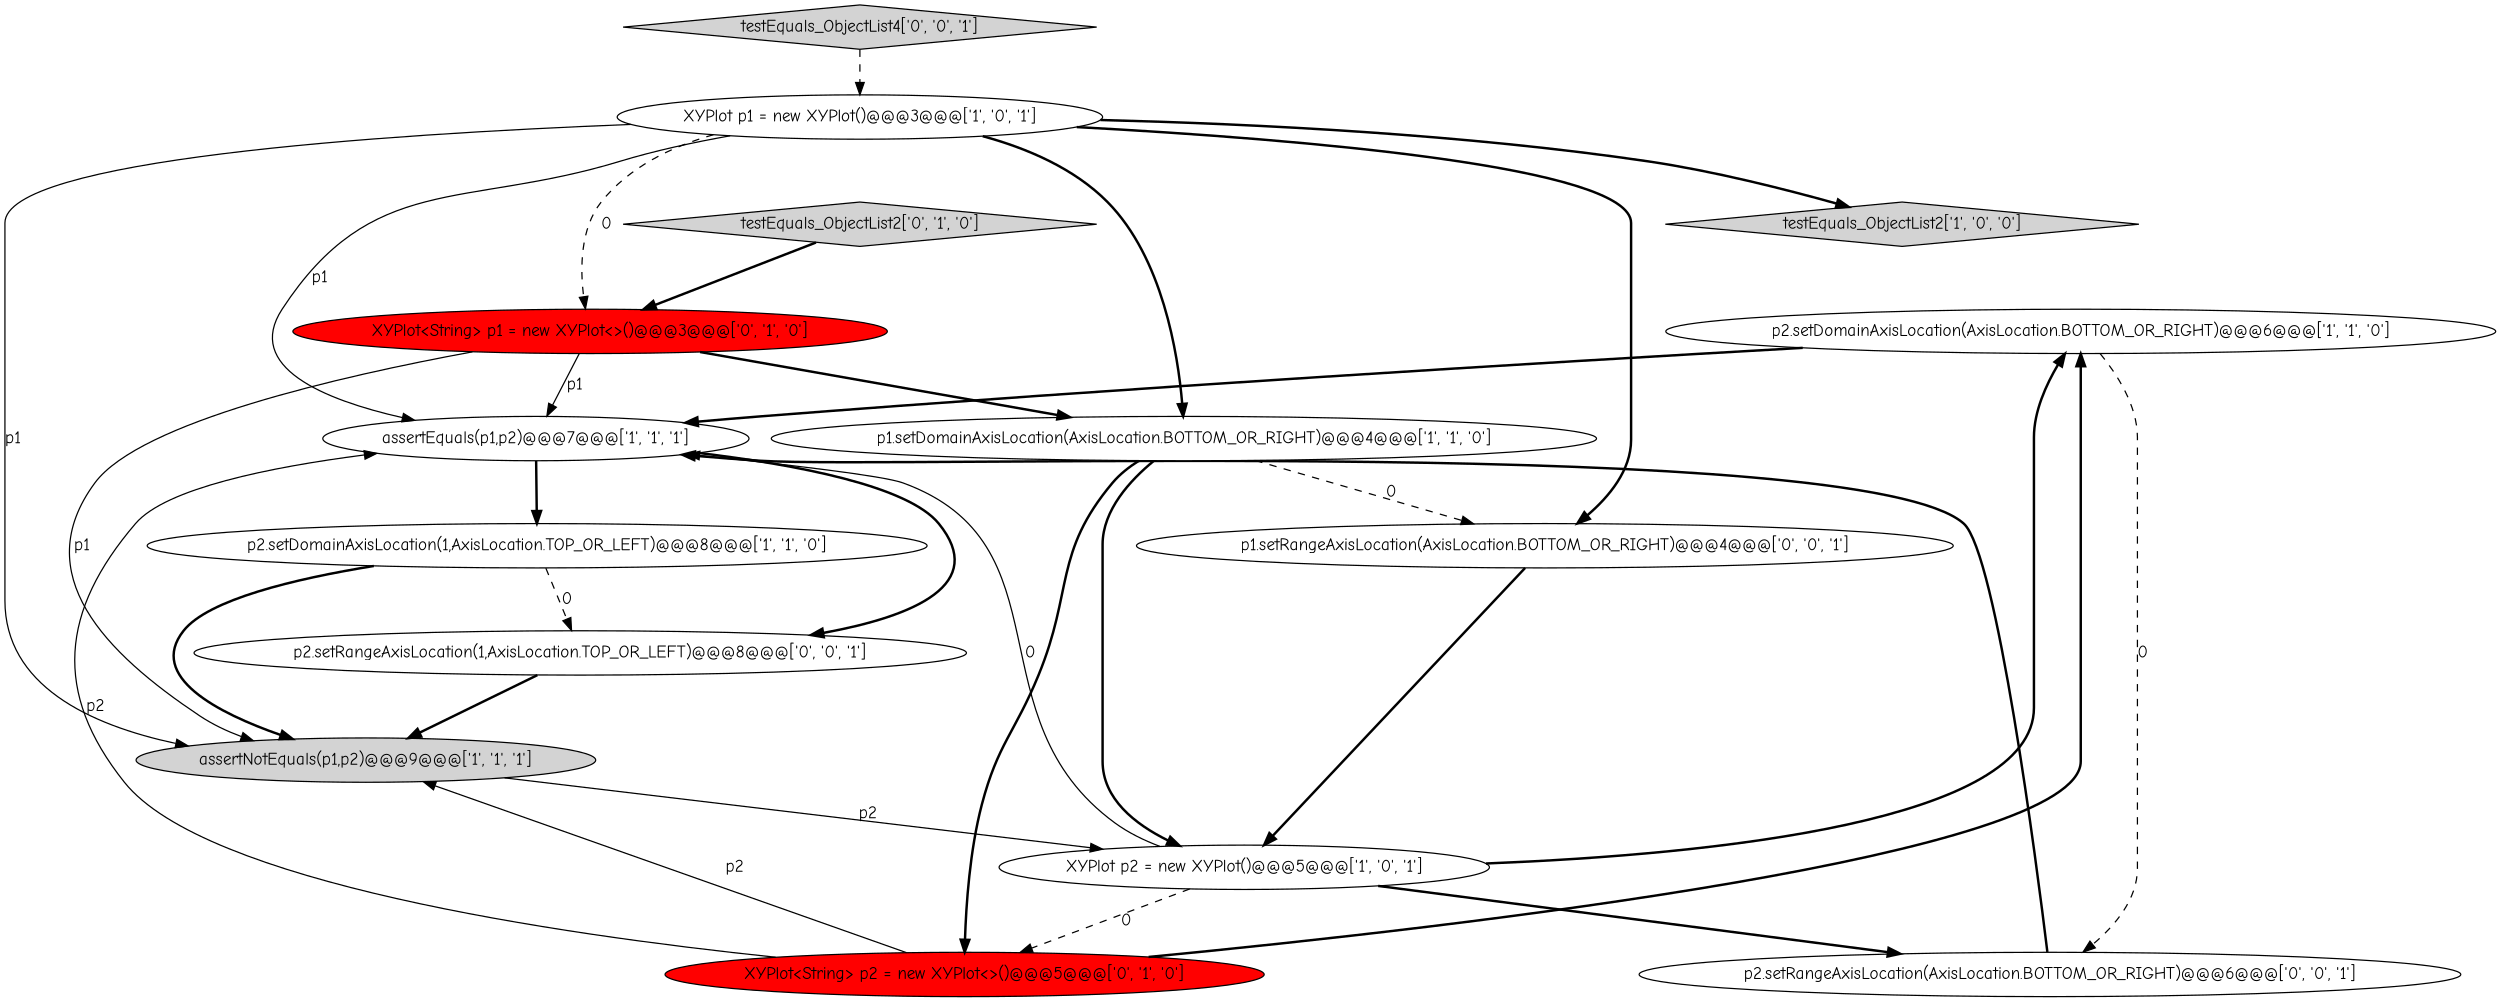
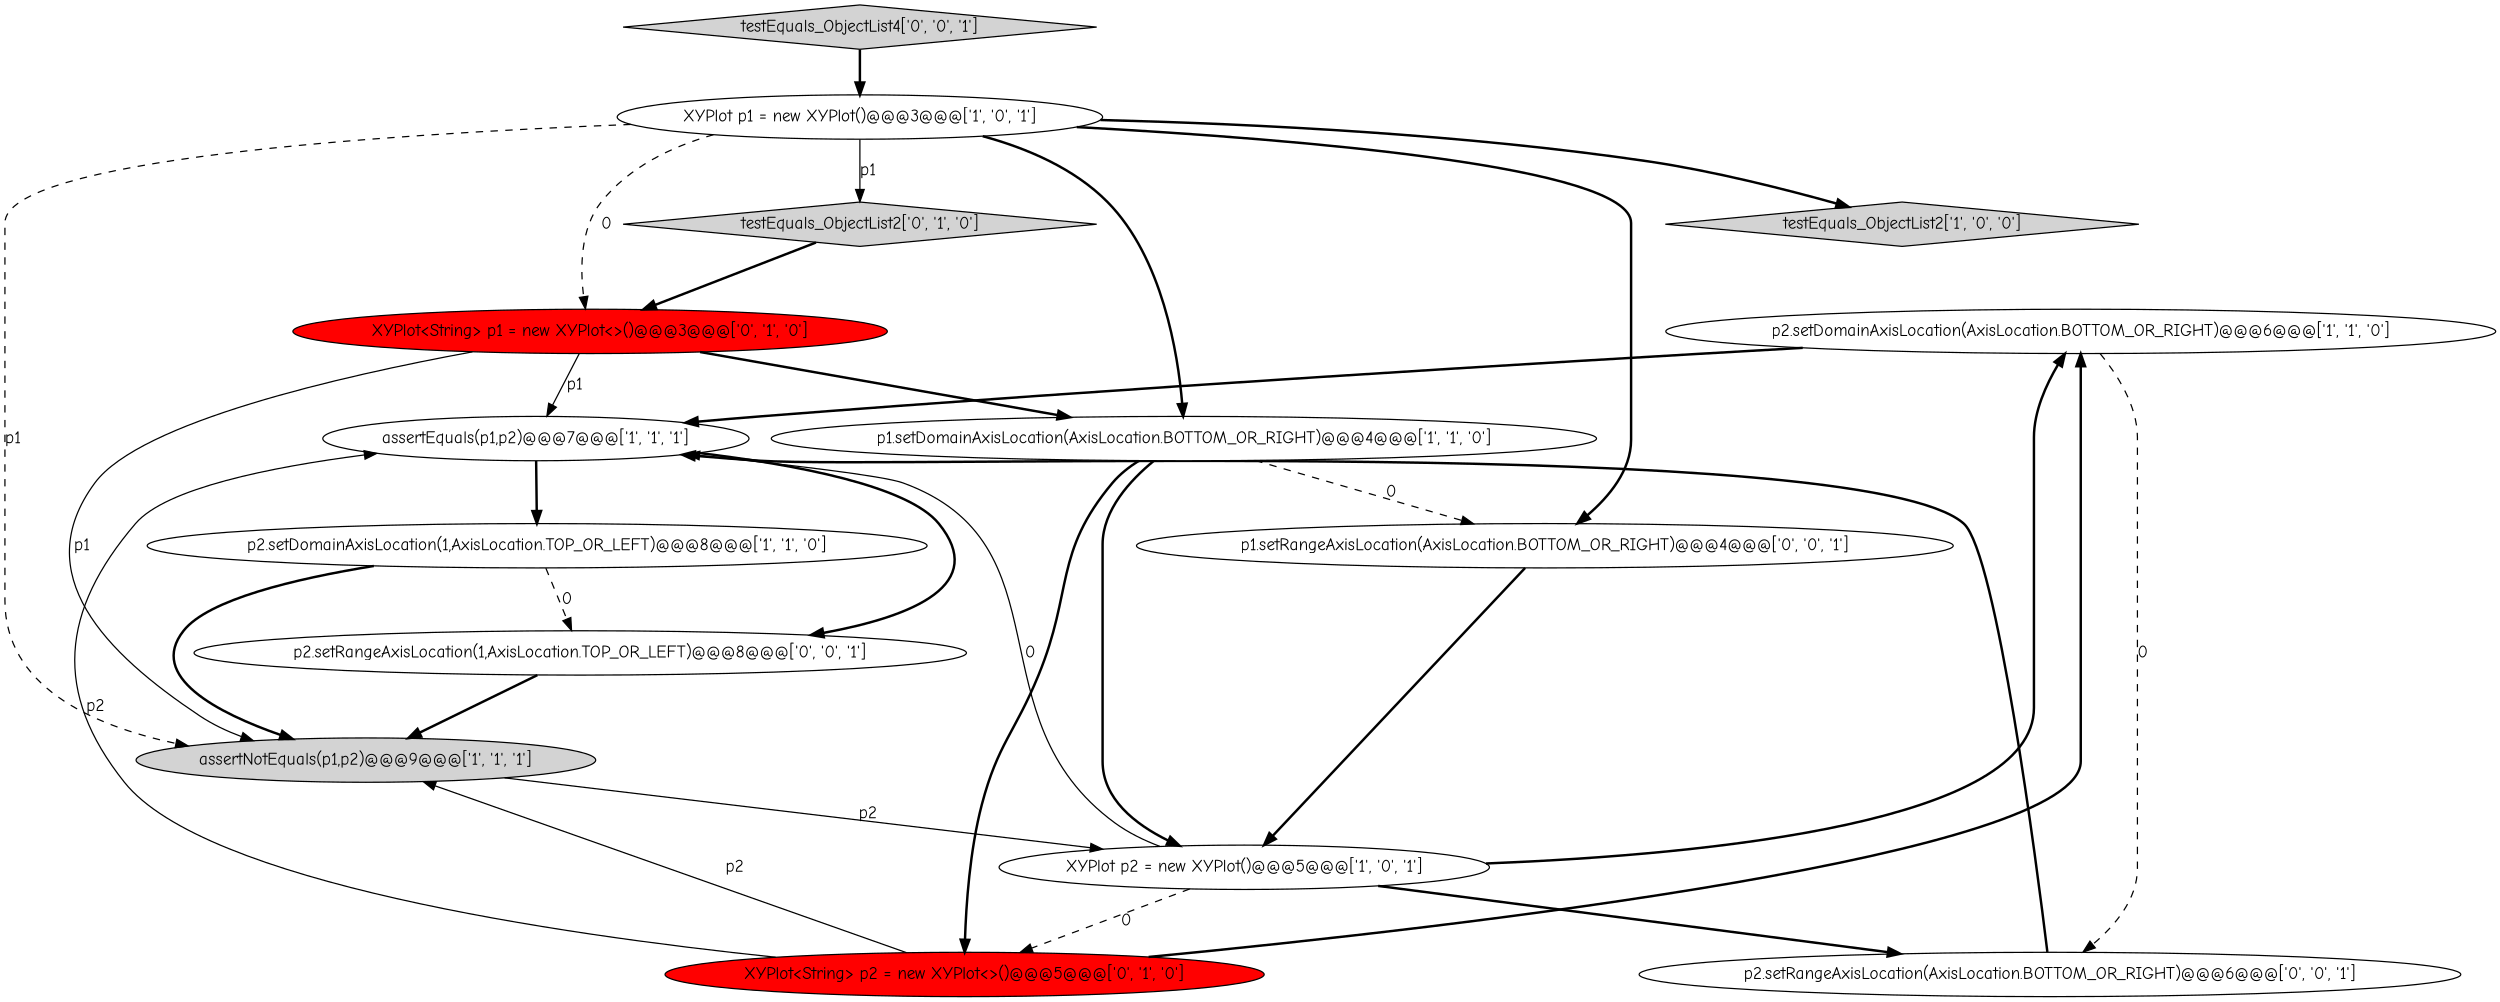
edge "testEquals_ObjectList4['0', '0', '1']" -> "XYPlot p1 = new XYPlot()@@@3@@@['1', '0', '1']": style dashed -> bold
edge "XYPlot p1 = new XYPlot()@@@3@@@['1', '0', '1']" -> "assertEquals(p1,p2)@@@7@@@['1', '1', '1']": now "XYPlot p1 = new XYPlot()@@@3@@@['1', '0', '1']" -> "testEquals_ObjectList2['0', '1', '0']"
edge "XYPlot p1 = new XYPlot()@@@3@@@['1', '0', '1']" -> "assertNotEquals(p1,p2)@@@9@@@['1', '1', '1']": style solid -> dashed
